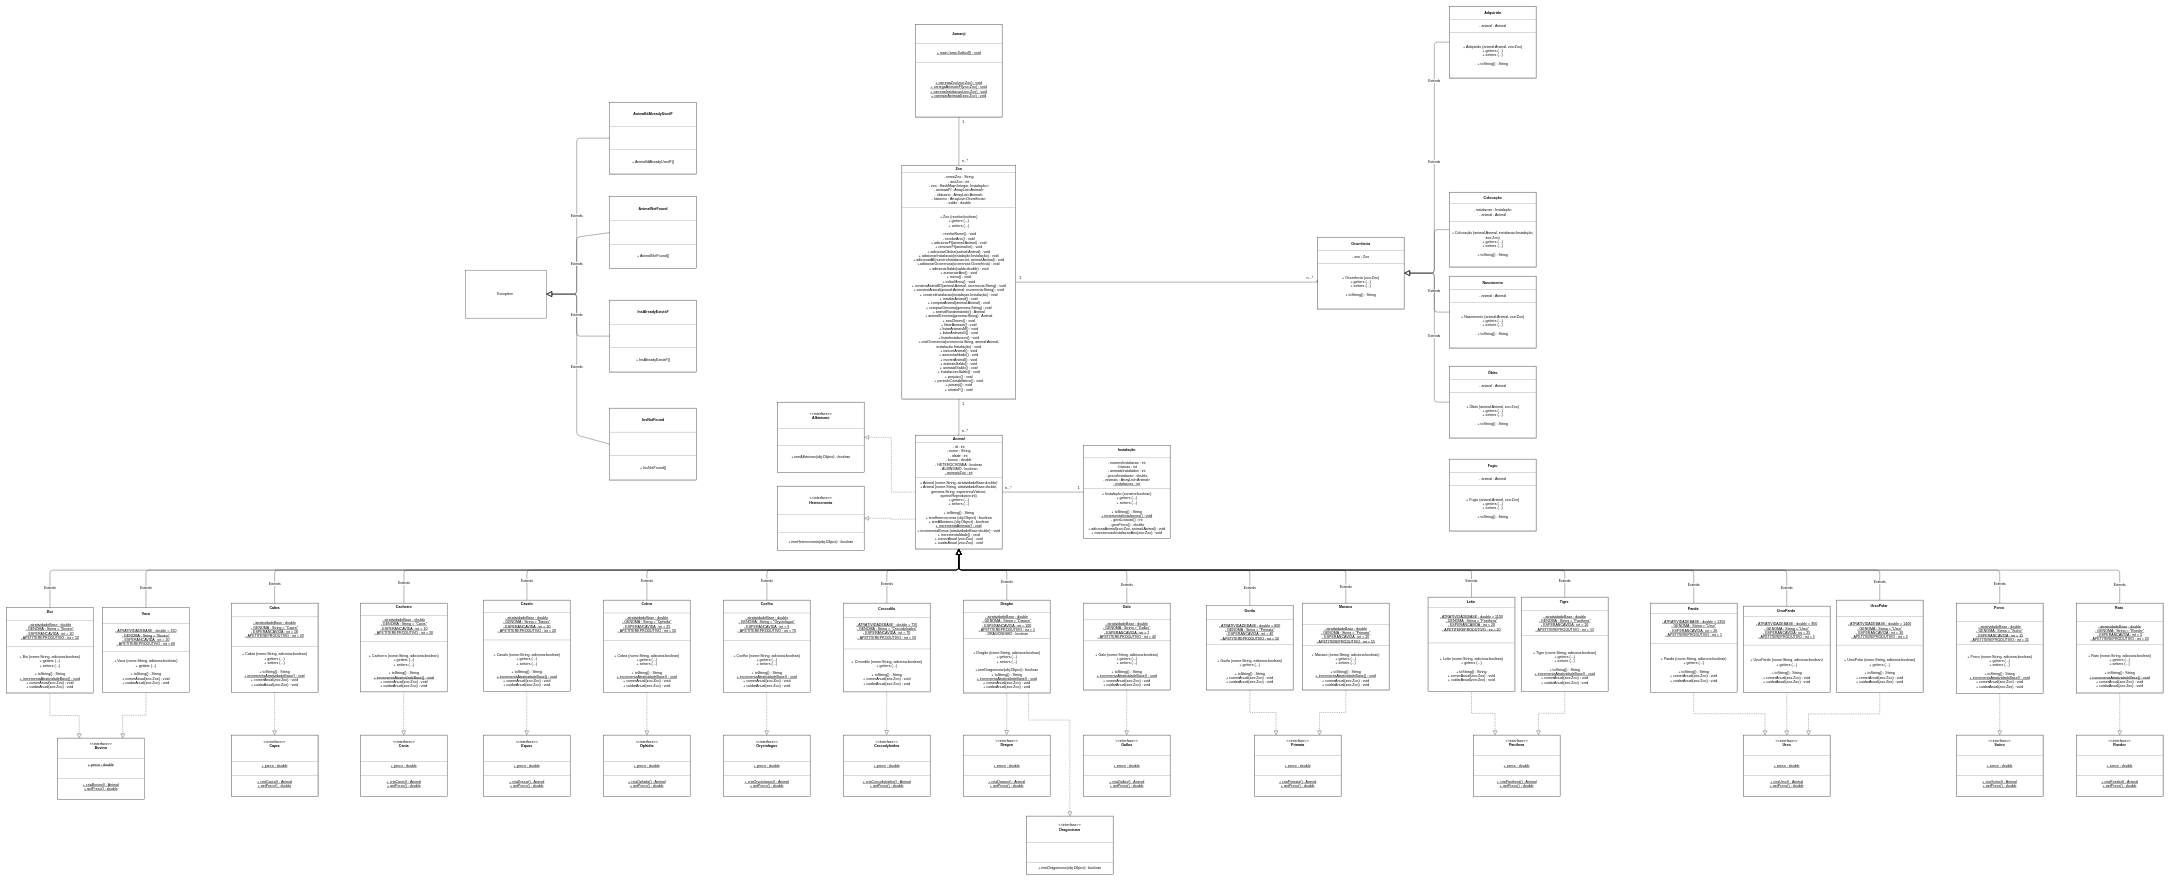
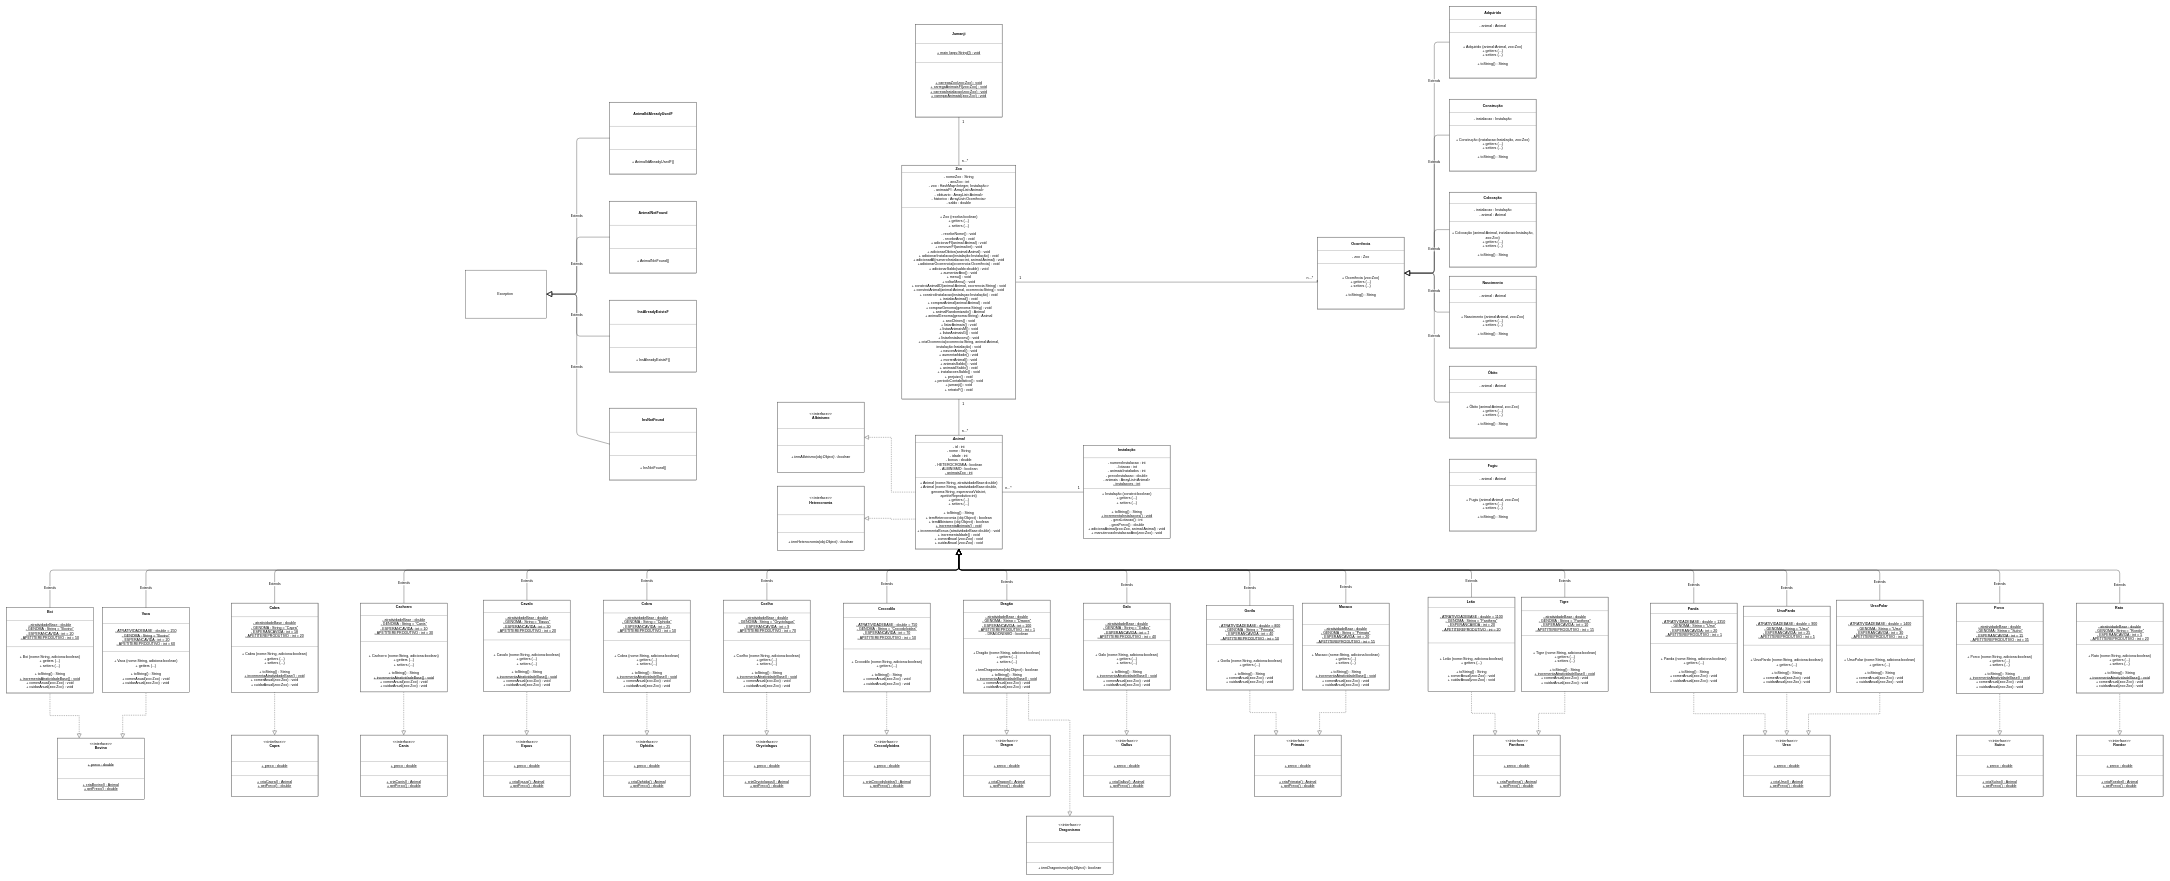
node "Jumanji + main (args:Gallus[]) : void + carregaZoo(zoo:Zoo) : void+ carregaAnimaisFI(zoo:Zoo) : void+ carregaInstalaçao(zoo:Zoo) : void+ carregarAnimaisI(zoo:Zoo) : void": label "Jumanji + main (args:Gallus[]) : void + carregaZoo(zoo:Zoo) : void+ carregaAnimaisFI(zoo:Zoo) : void+ carregaInstalaçao(zoo:Zoo) : void+ carregarAnimaisI(zoo:Zoo) : void" -> "Jumanji + main (args:String[]) : void + carregaZoo(zoo:Zoo) : void+ carregaAnimaisFI(zoo:Zoo) : void+ carregaInstalaçao(zoo:Zoo) : void+ carregarAnimaisI(zoo:Zoo) : void"
edge "Construção - instalacao : Instalação + Construção (instalacao:Instalação, zoo:Zoo) + getters (...) + setters (...) + toString() : String" -> "Ocorrência - zoo : Zoo + Ocorrência (zoo:Zoo) + getters (...) + setters (...) + toString() : String": added, label "Extends"
node "Construção - instalacao : Instalação + Construção (instalacao:Instalação, zoo:Zoo) + getters (...) + setters (...) + toString() : String": added
node "AnimalNotFound + AnimalNotFound()": moved (653, 233) -> (653, 237)
